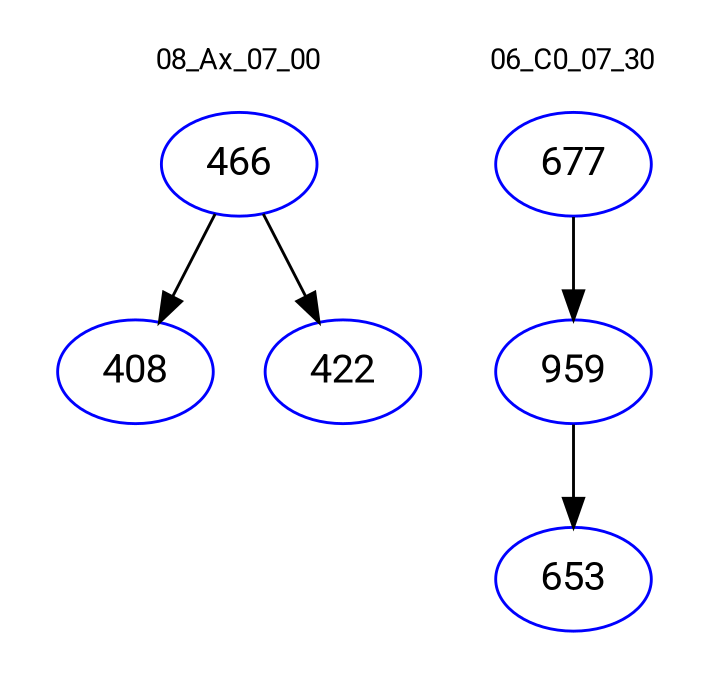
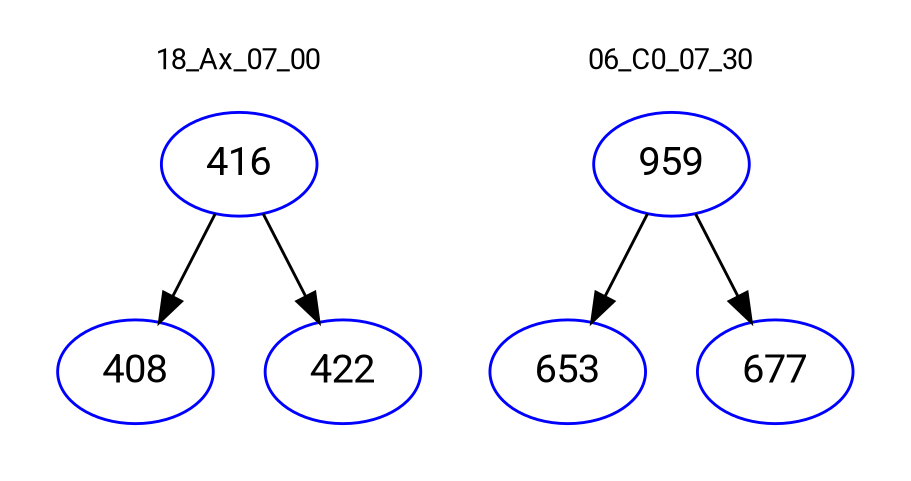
cluster "08_Ax_07_00": label "08_Ax_07_00" -> "18_Ax_07_00"
node "466": label "466" -> "416"
edge "677" -> "959": reversed
